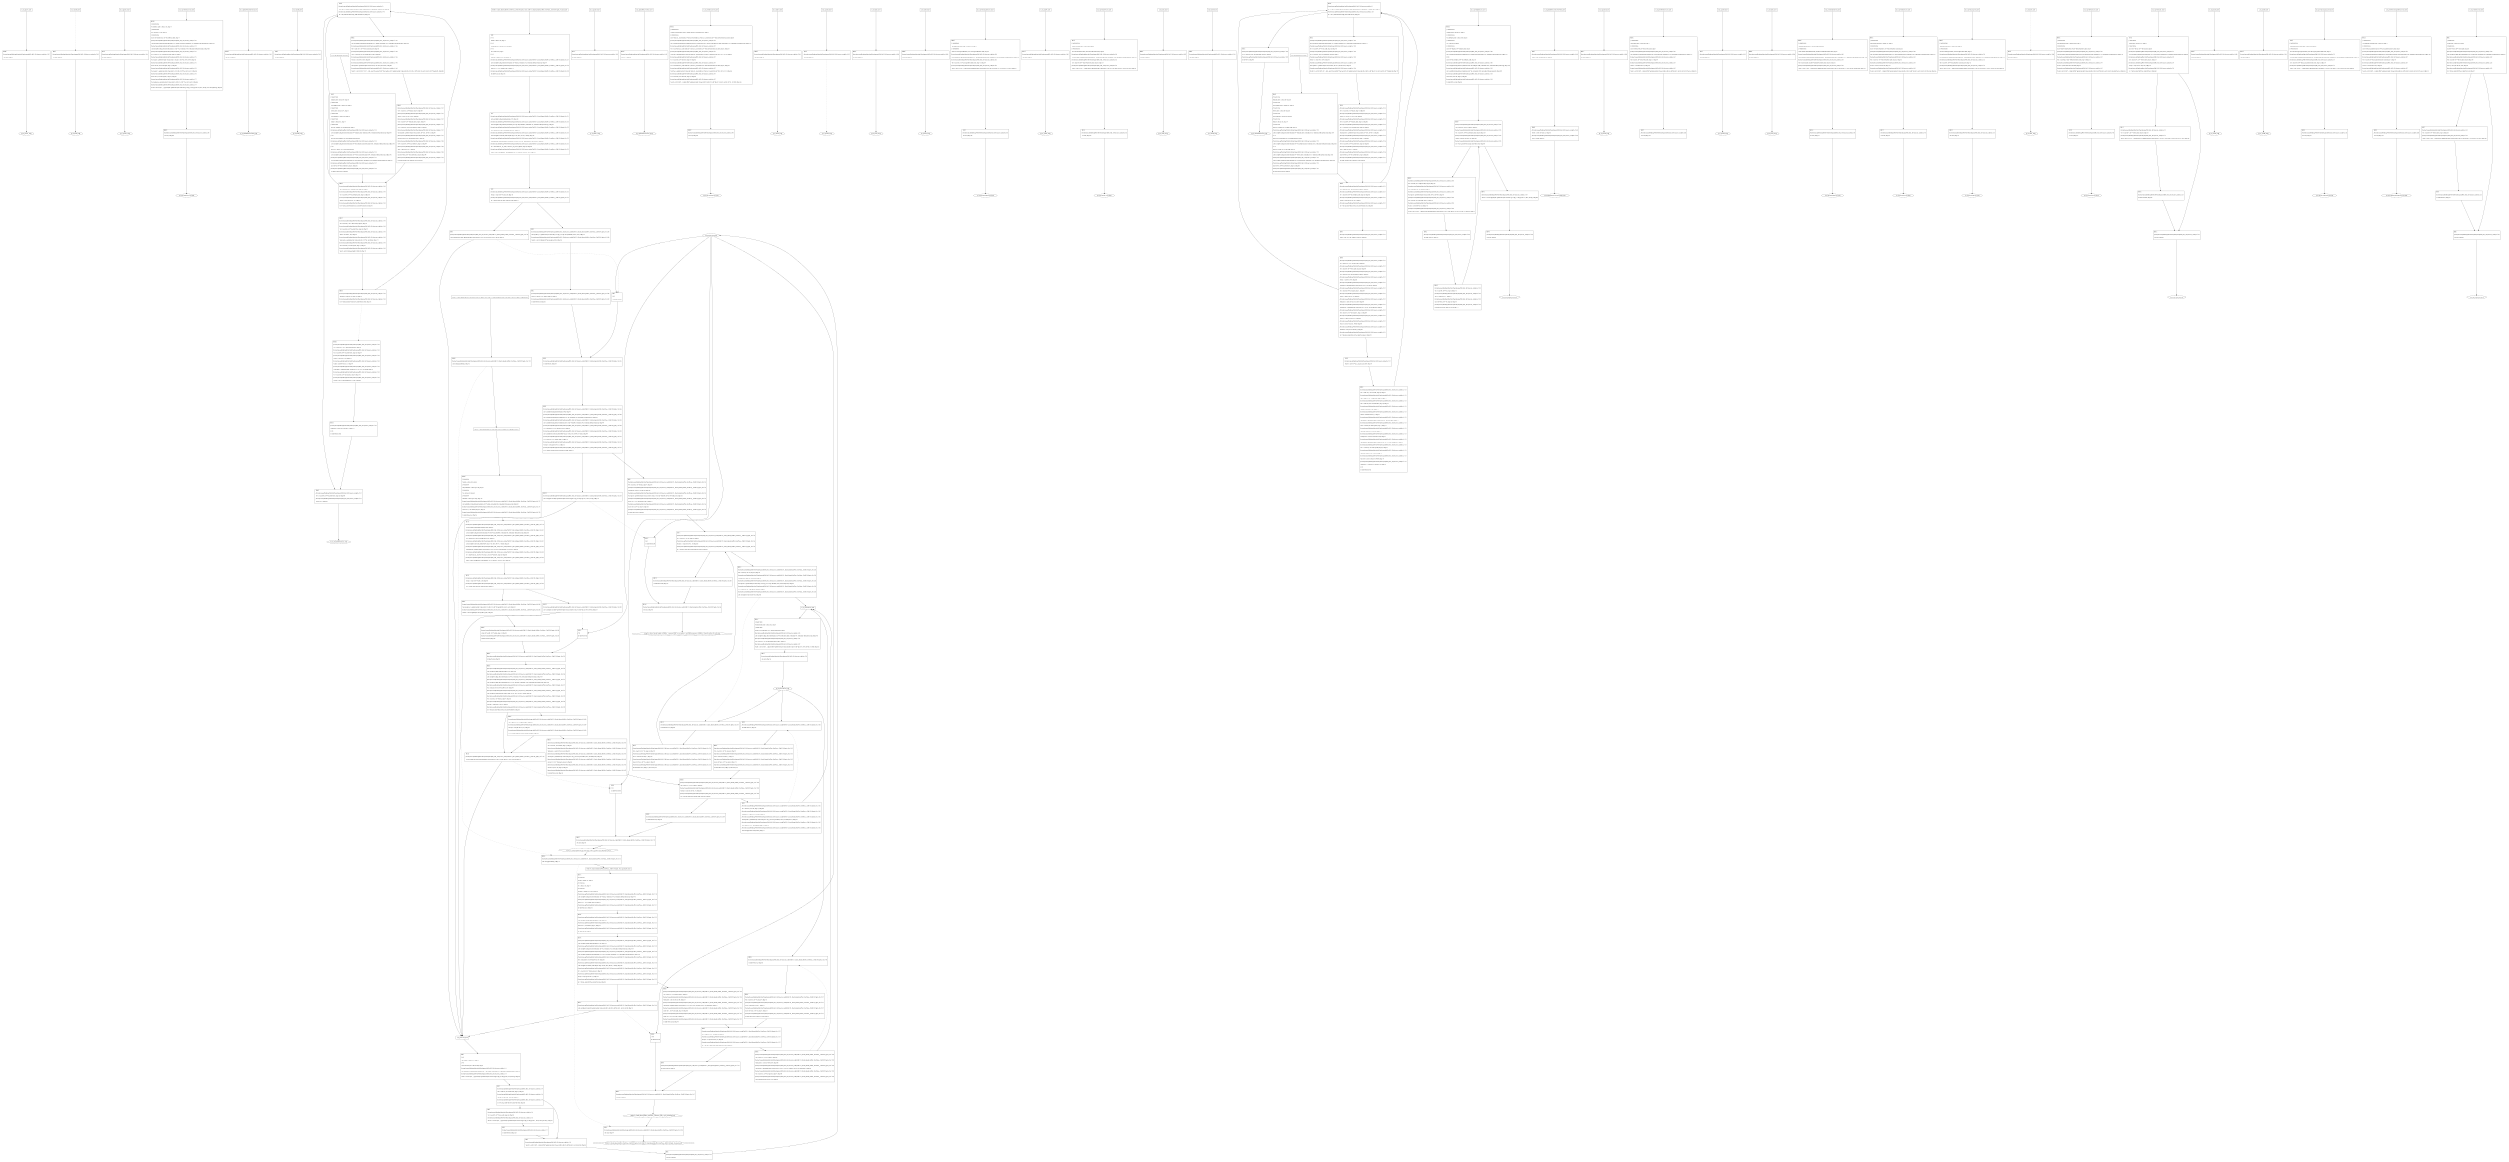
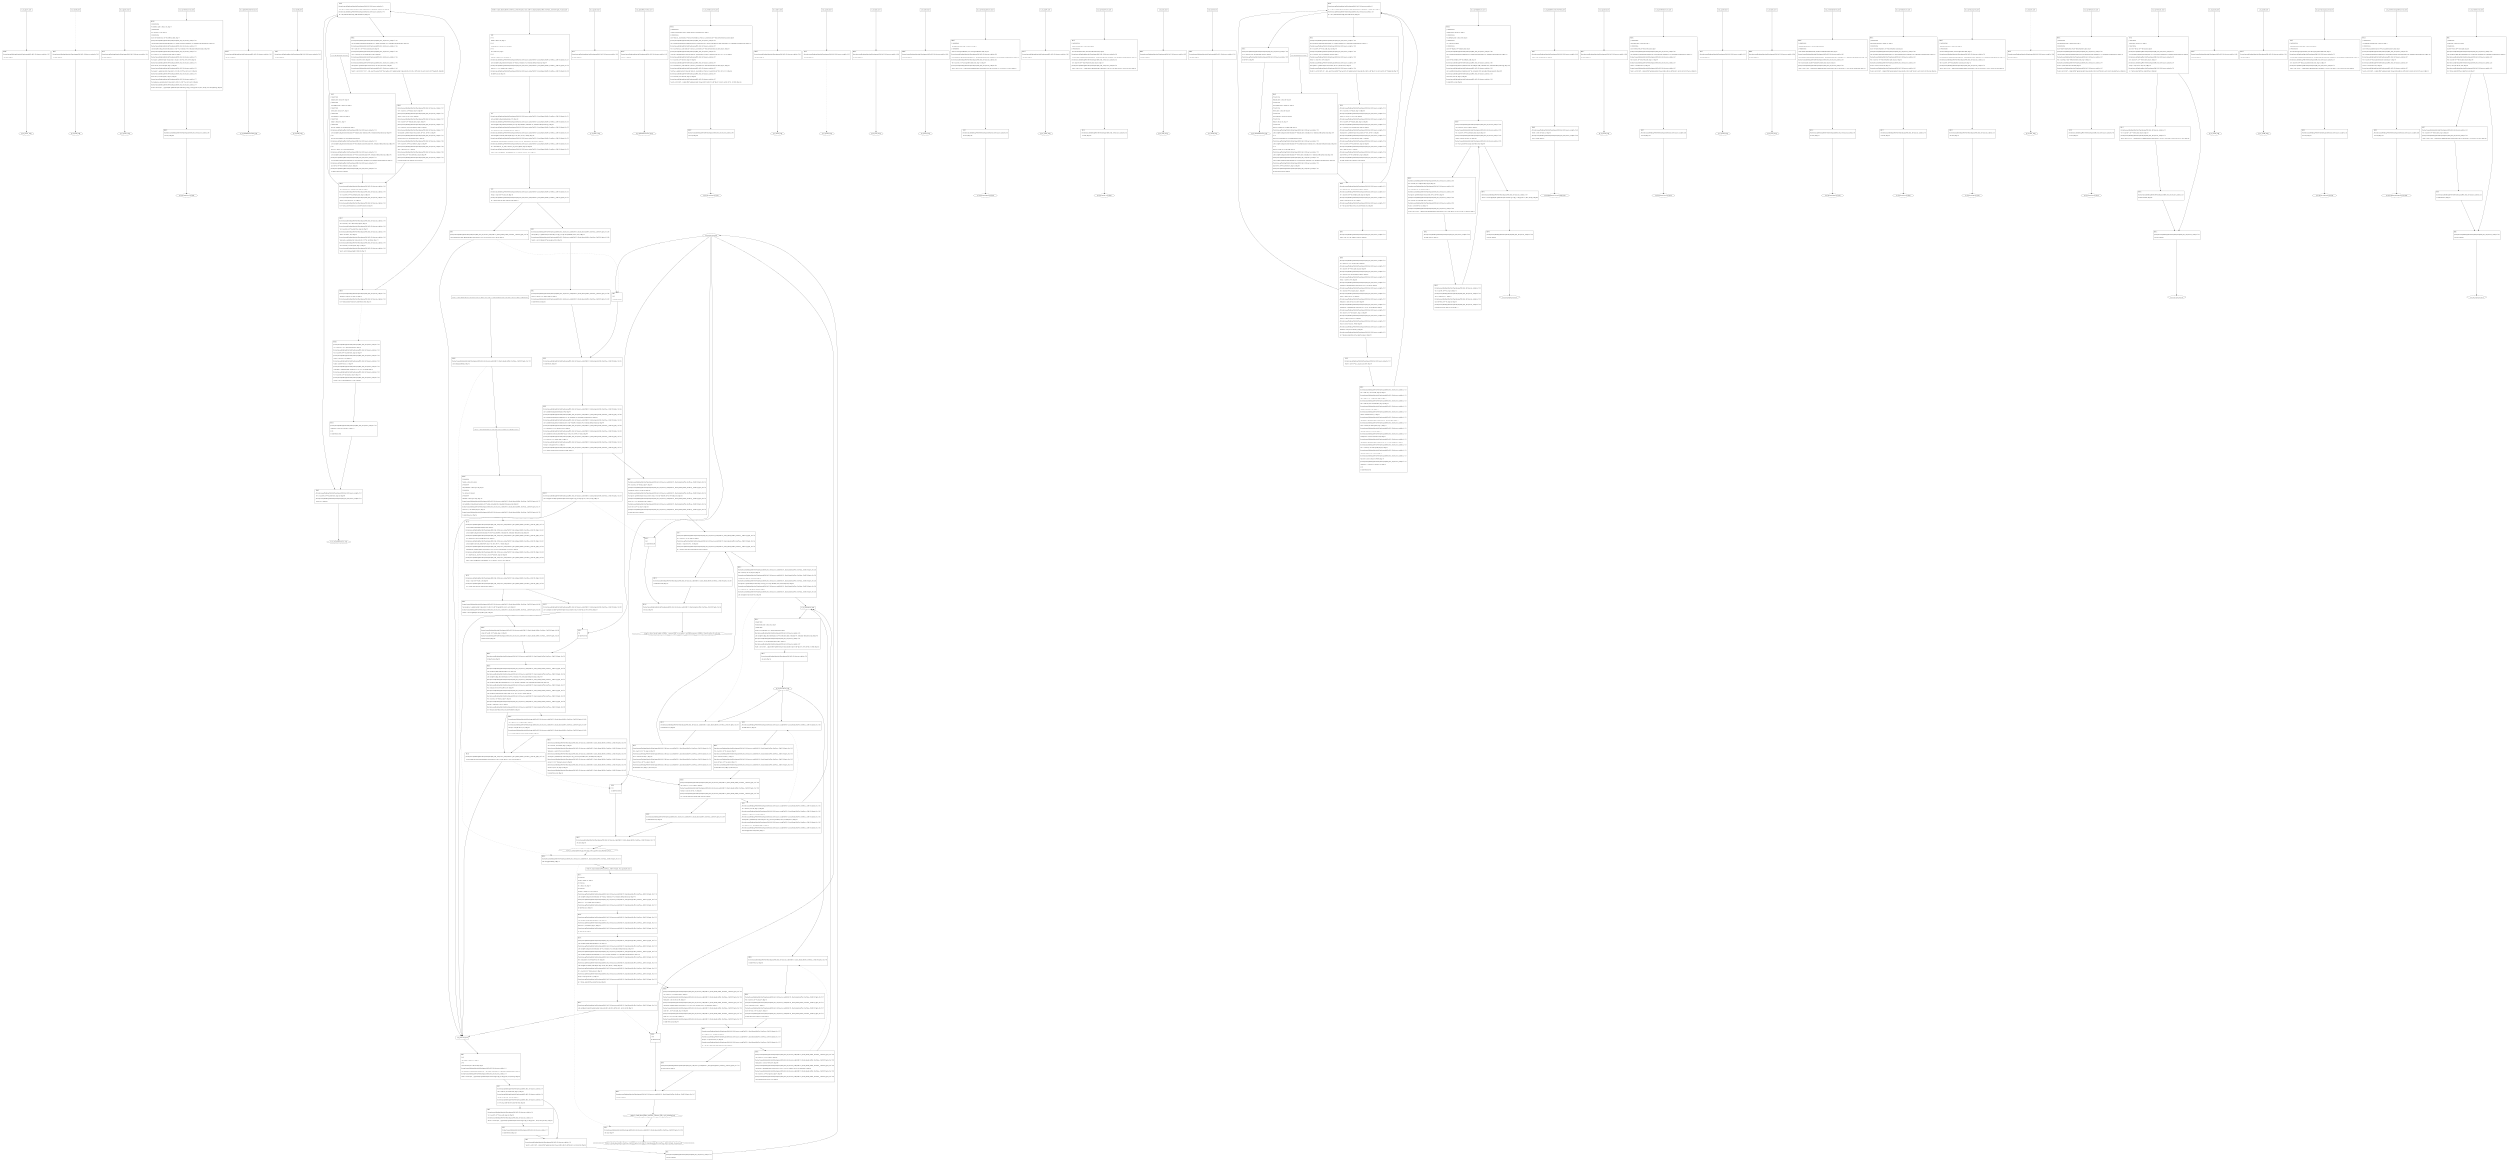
node "{io_ll_printHexCharLine_end}": added
